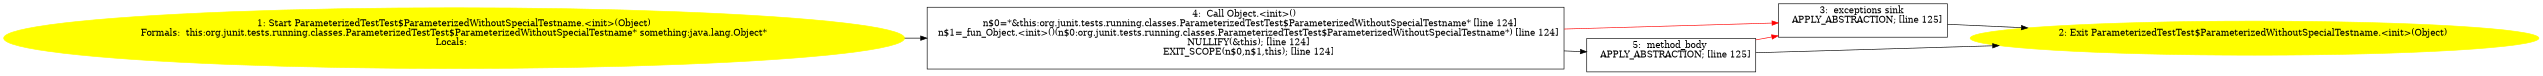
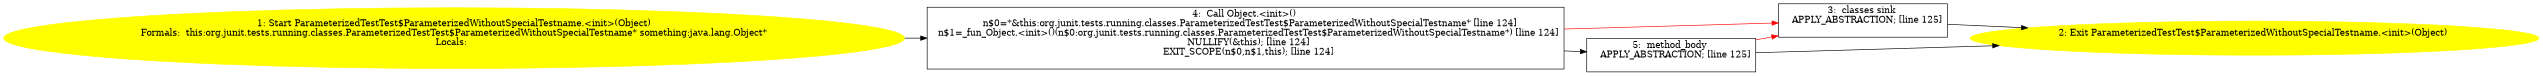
node "3:  exceptions sink APPLY_ABSTRACTION; [line 125]": label "3:  exceptions sink APPLY_ABSTRACTION; [line 125]" -> "3:  classes sink APPLY_ABSTRACTION; [line 125]"
